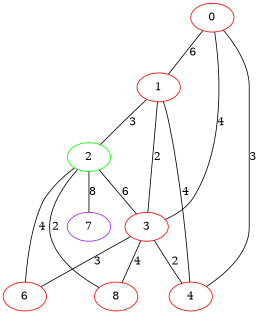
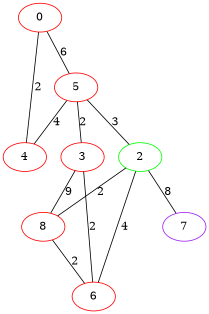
node "1": label "1" -> "5"
edge "0" -- "3": removed, label "4"
edge "0" -- "4": label "3" -> "2"
edge "2" -- "3": removed, label "6"
edge "8" -- "6": added, label "2"
edge "3" -- "6": label "3" -> "2"
edge "3" -- "8": label "4" -> "9"
edge "3" -- "4": removed, label "2"
